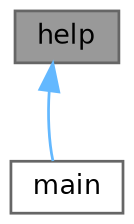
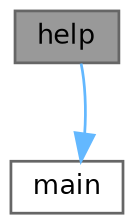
edge "main" -> "help": reversed
